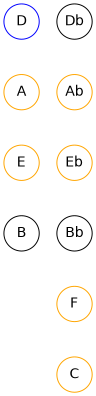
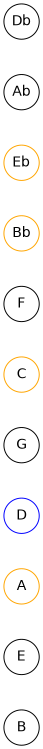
node "Ab": color orange -> black
node "E": color orange -> black
node "Bb": color black -> orange
node "F": color orange -> black
node "G": added
